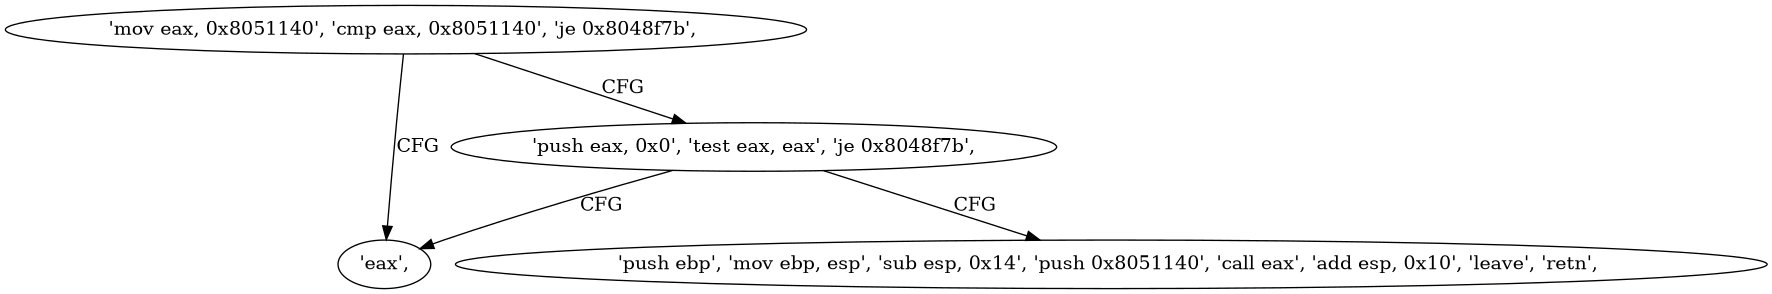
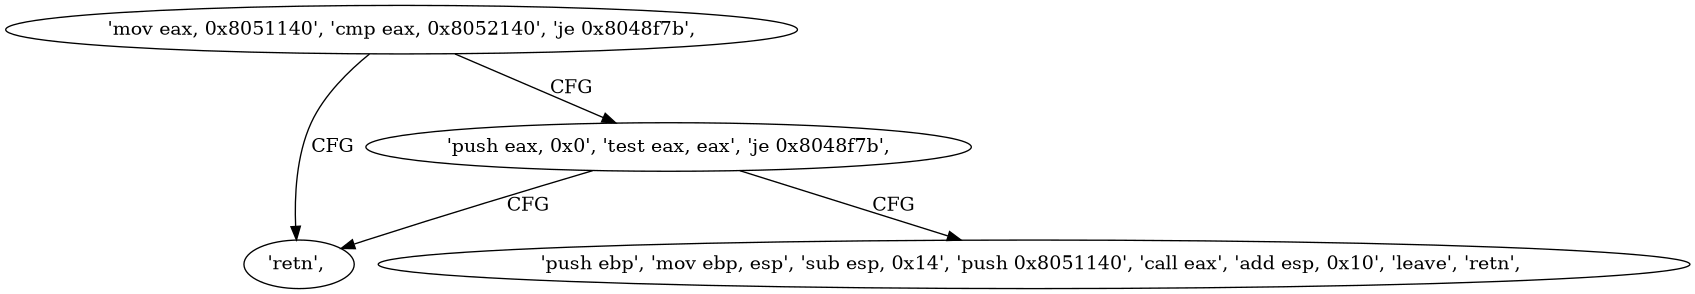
node "'mov eax, 0x8051140', 'cmp eax, 0x8051140', 'je 0x8048f7b',": label "'mov eax, 0x8051140', 'cmp eax, 0x8051140', 'je 0x8048f7b'," -> "'mov eax, 0x8051140', 'cmp eax, 0x8052140', 'je 0x8048f7b',"
node "'eax',": label "'eax'," -> "'retn',"
